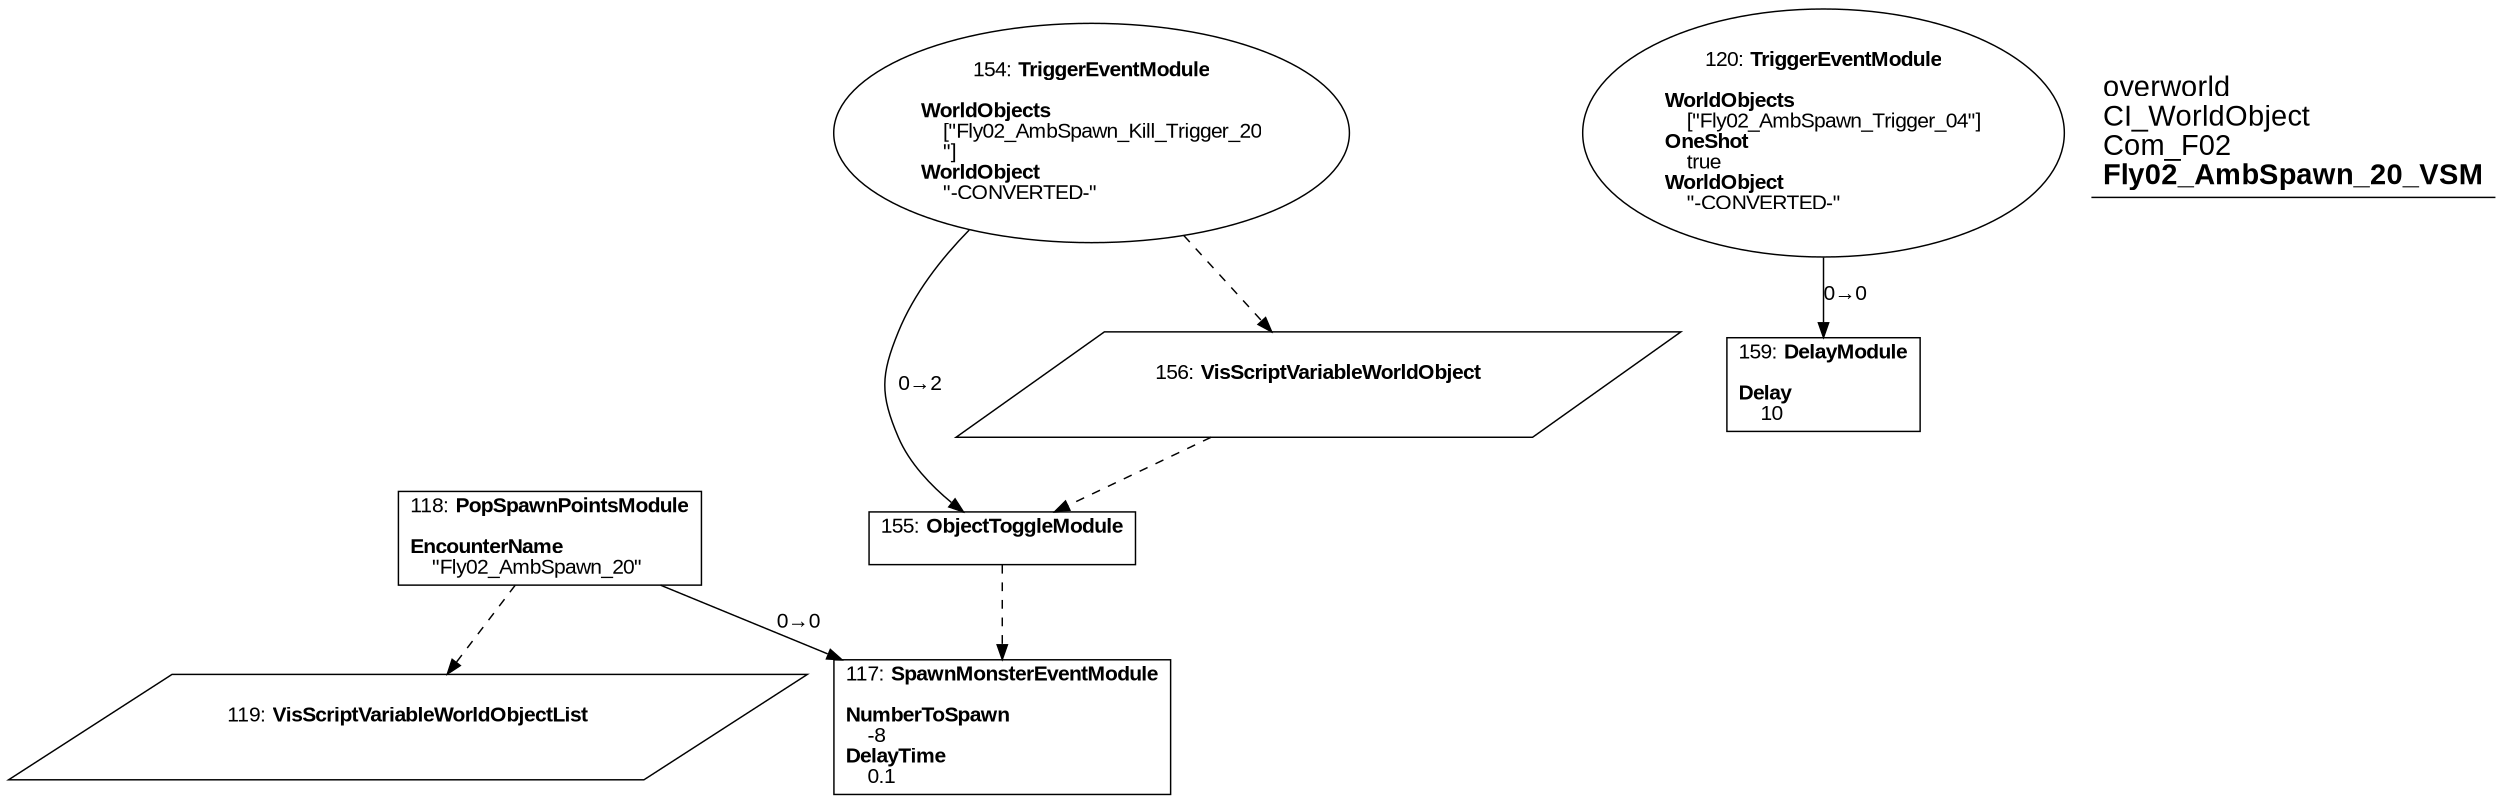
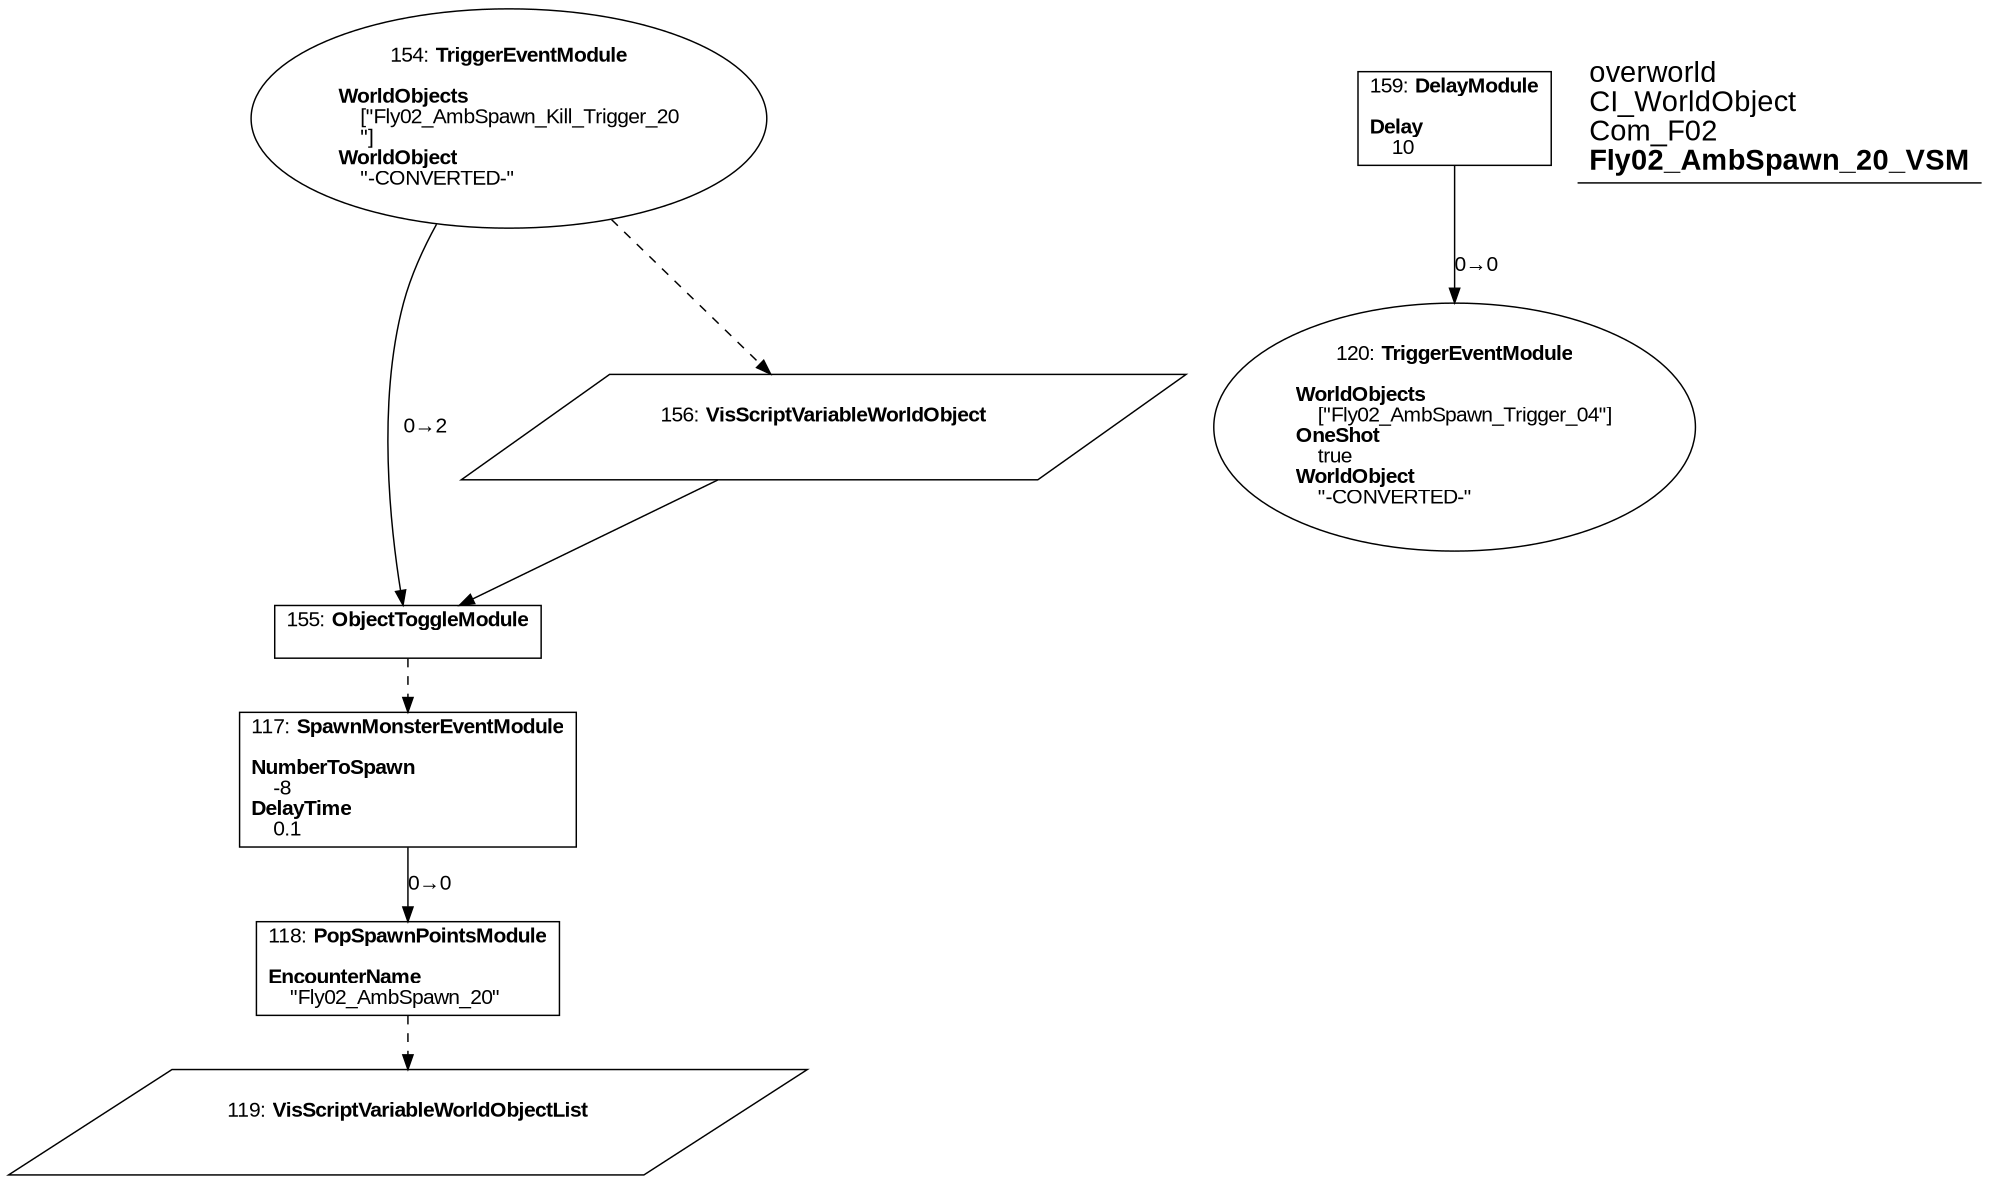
edge "120:" -> "159:": reversed
edge "156:" -> "155:": style dashed -> solid
edge "118:" -> "117:": reversed
